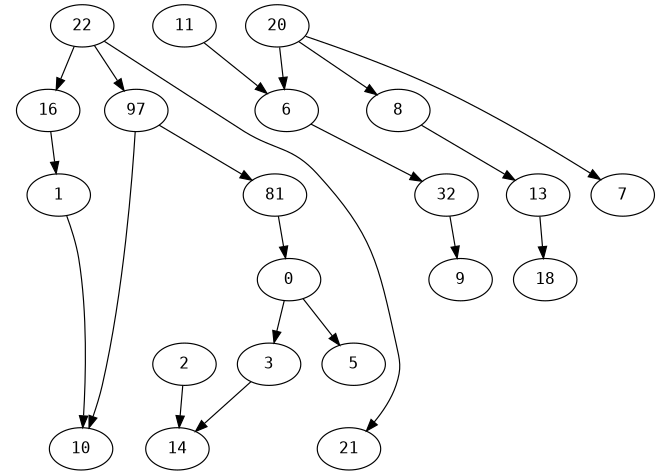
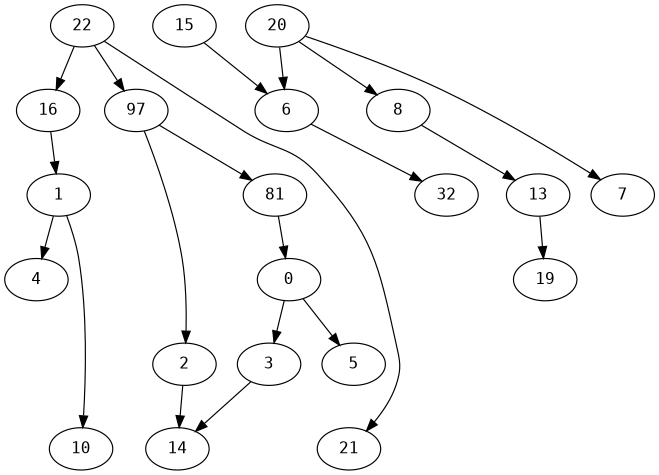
node "11": label "11" -> "15"
edge "97" -> "10": now "97" -> "2"
node "4": added
node "9": removed
node "18": label "18" -> "19"
